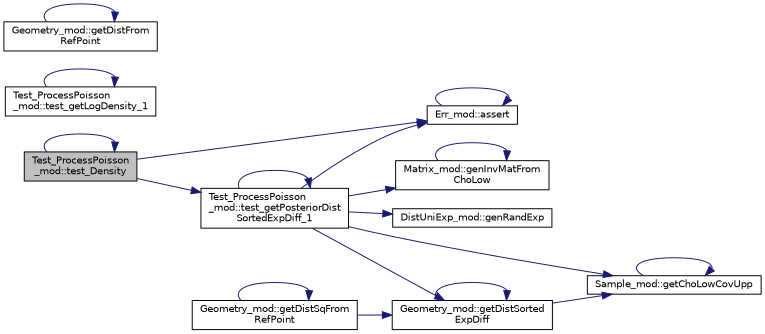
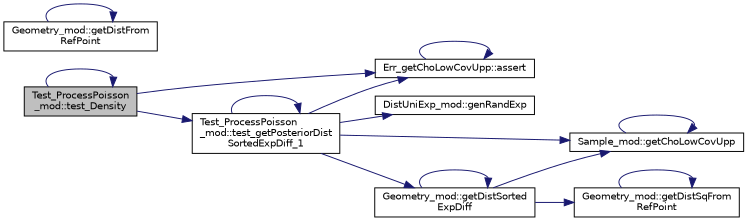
node "Test_ProcessPoisson _mod::test_getLogDensity_1": removed
node "Err_mod::assert": label "Err_mod::assert" -> "Err_getChoLowCovUpp::assert"
node "Matrix_mod::genInvMatFrom ChoLow": removed
edge "Geometry_mod::getDistSqFrom RefPoint" -> "Geometry_mod::getDistSorted ExpDiff": reversed
